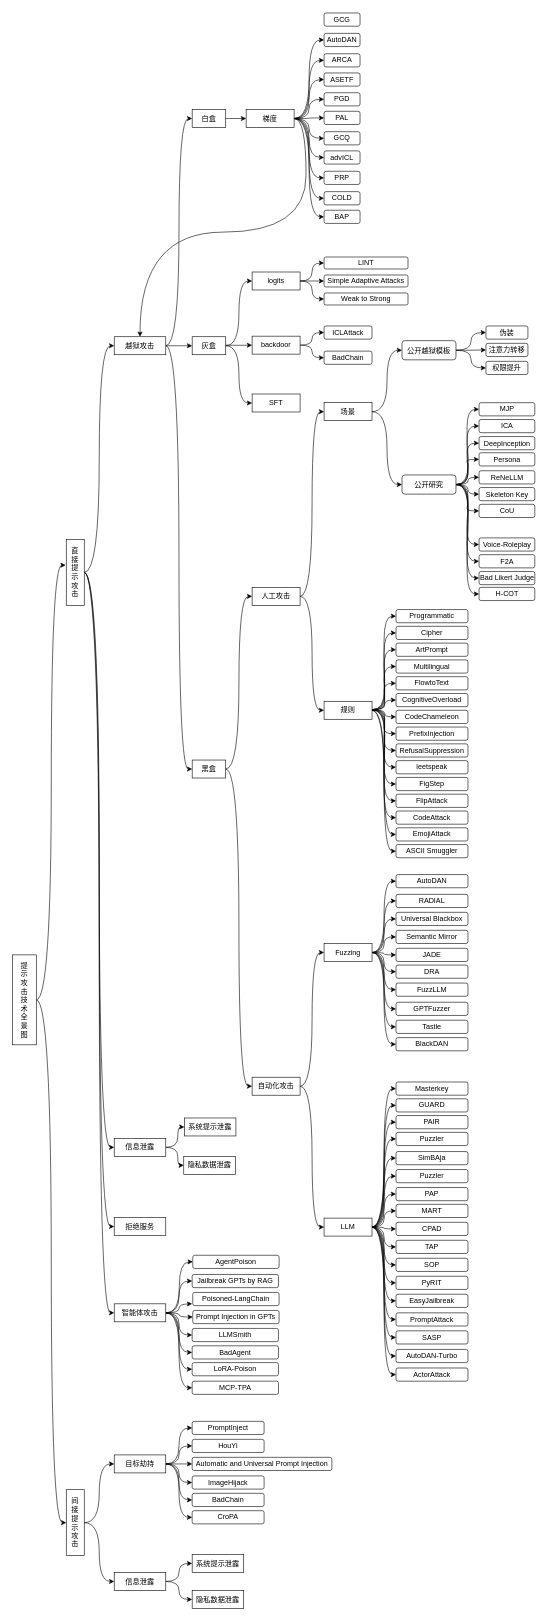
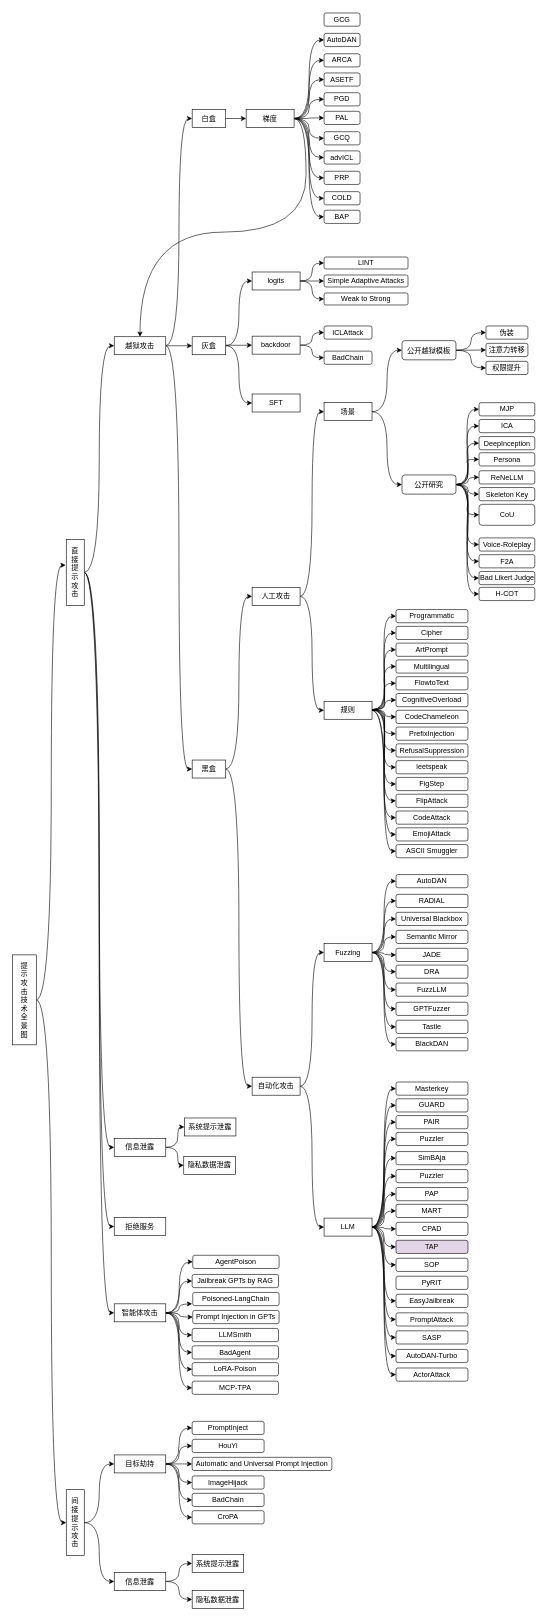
node "CoU": size 56x13 -> 56x21
node "TAP": fillcolor #ffffff -> #e1d5e7
edge "LLM" -> "PyRIT": removed
